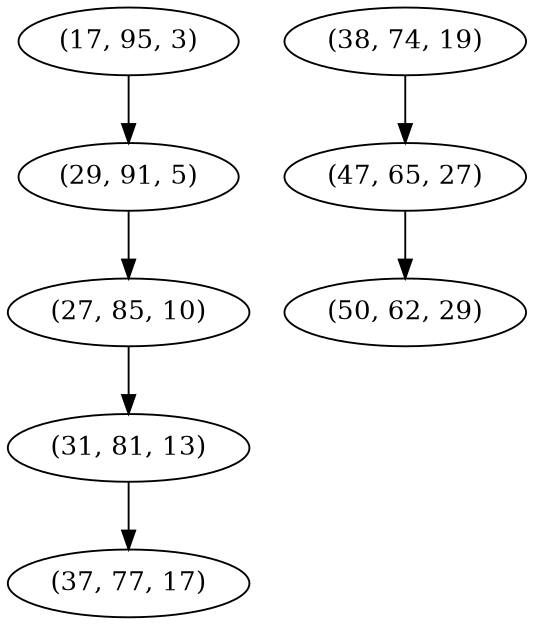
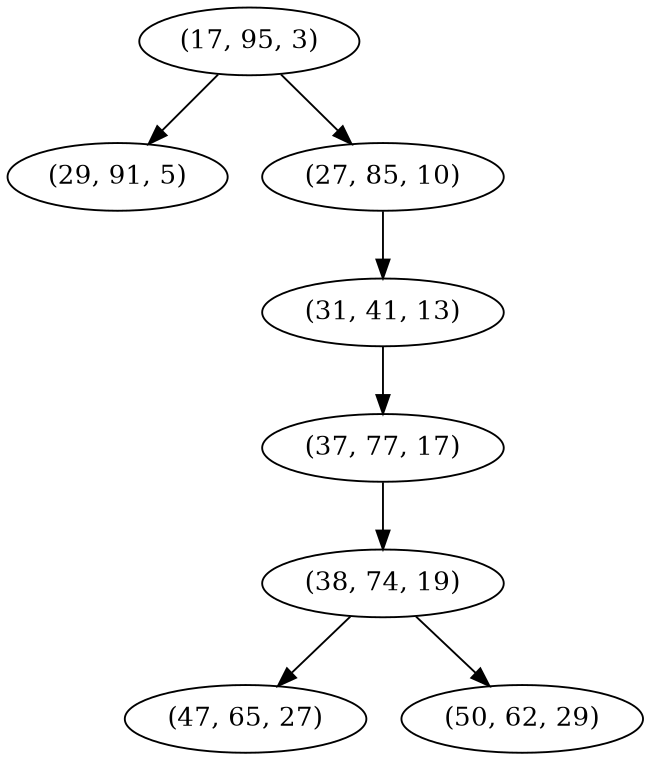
edge "(29, 91, 5)" -> "(27, 85, 10)": now "(17, 95, 3)" -> "(27, 85, 10)"
edge "(47, 65, 27)" -> "(50, 62, 29)": now "(38, 74, 19)" -> "(50, 62, 29)"
node "(31, 81, 13)": label "(31, 81, 13)" -> "(31, 41, 13)"
edge "(37, 77, 17)" -> "(38, 74, 19)": added
